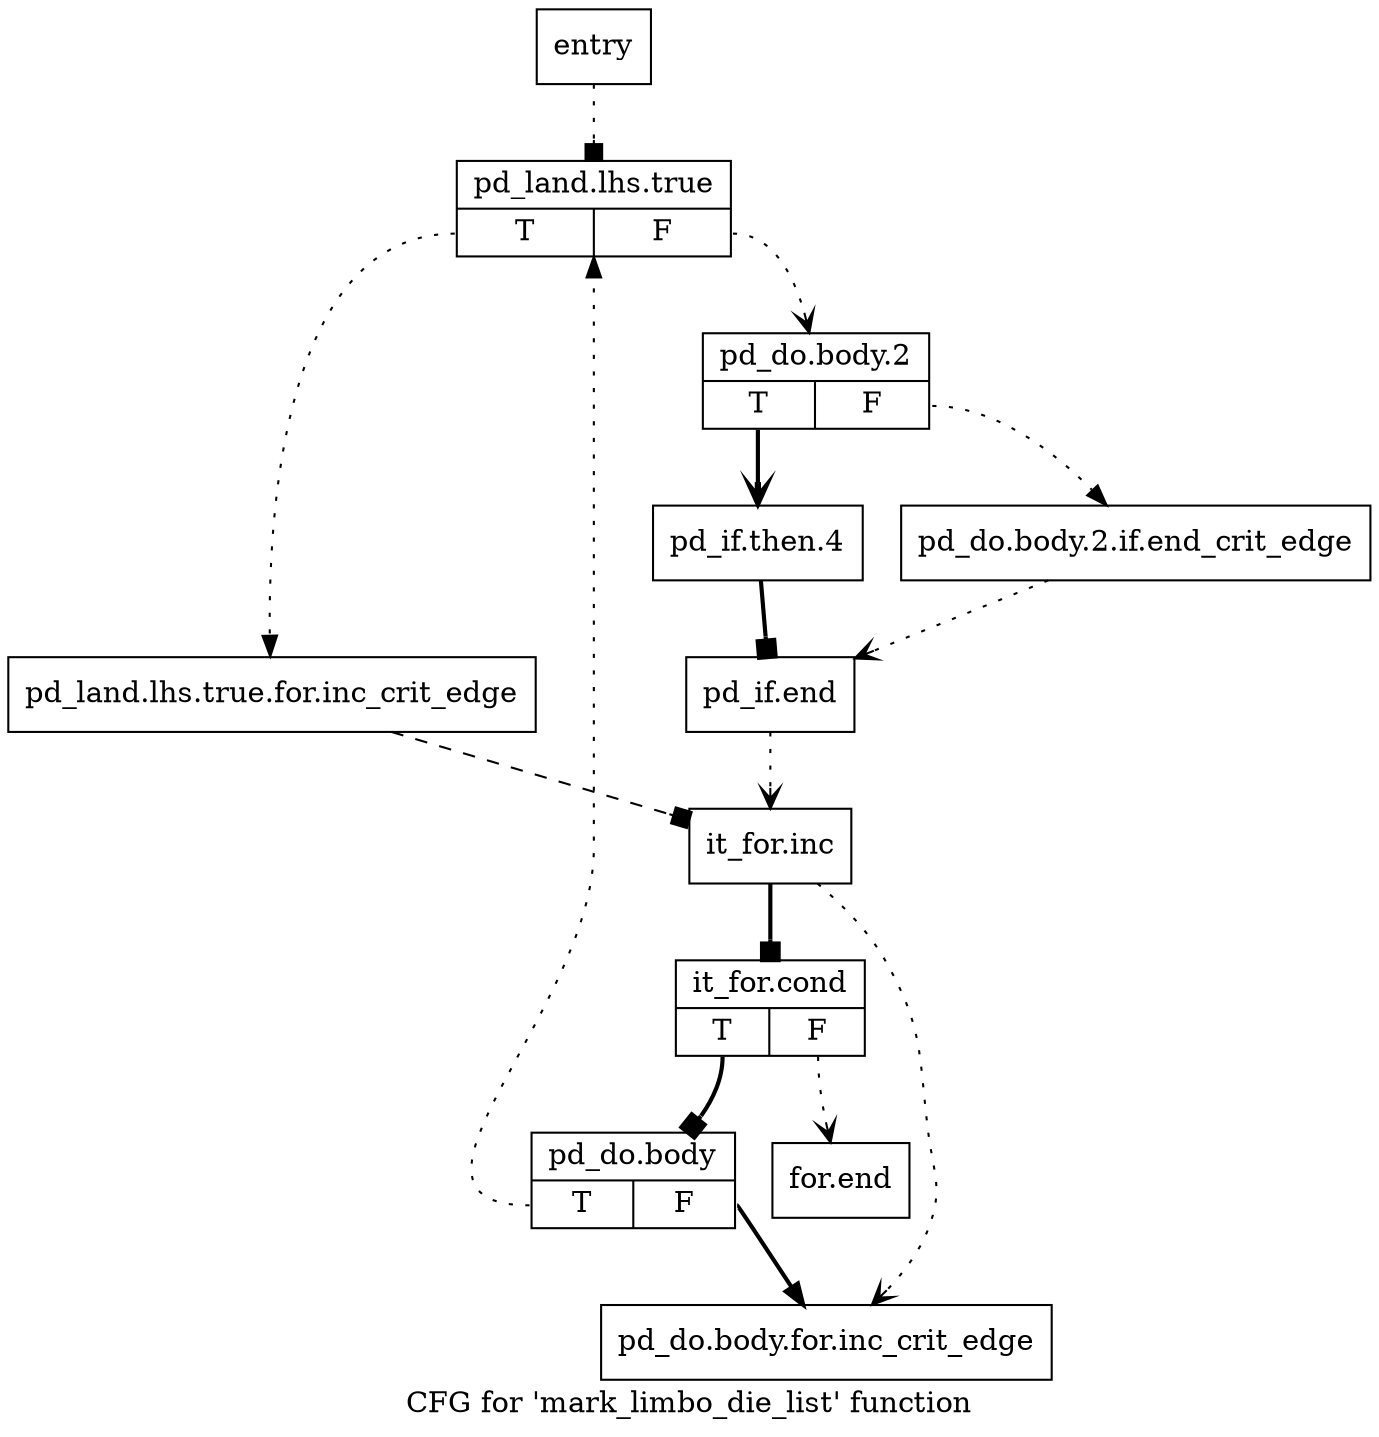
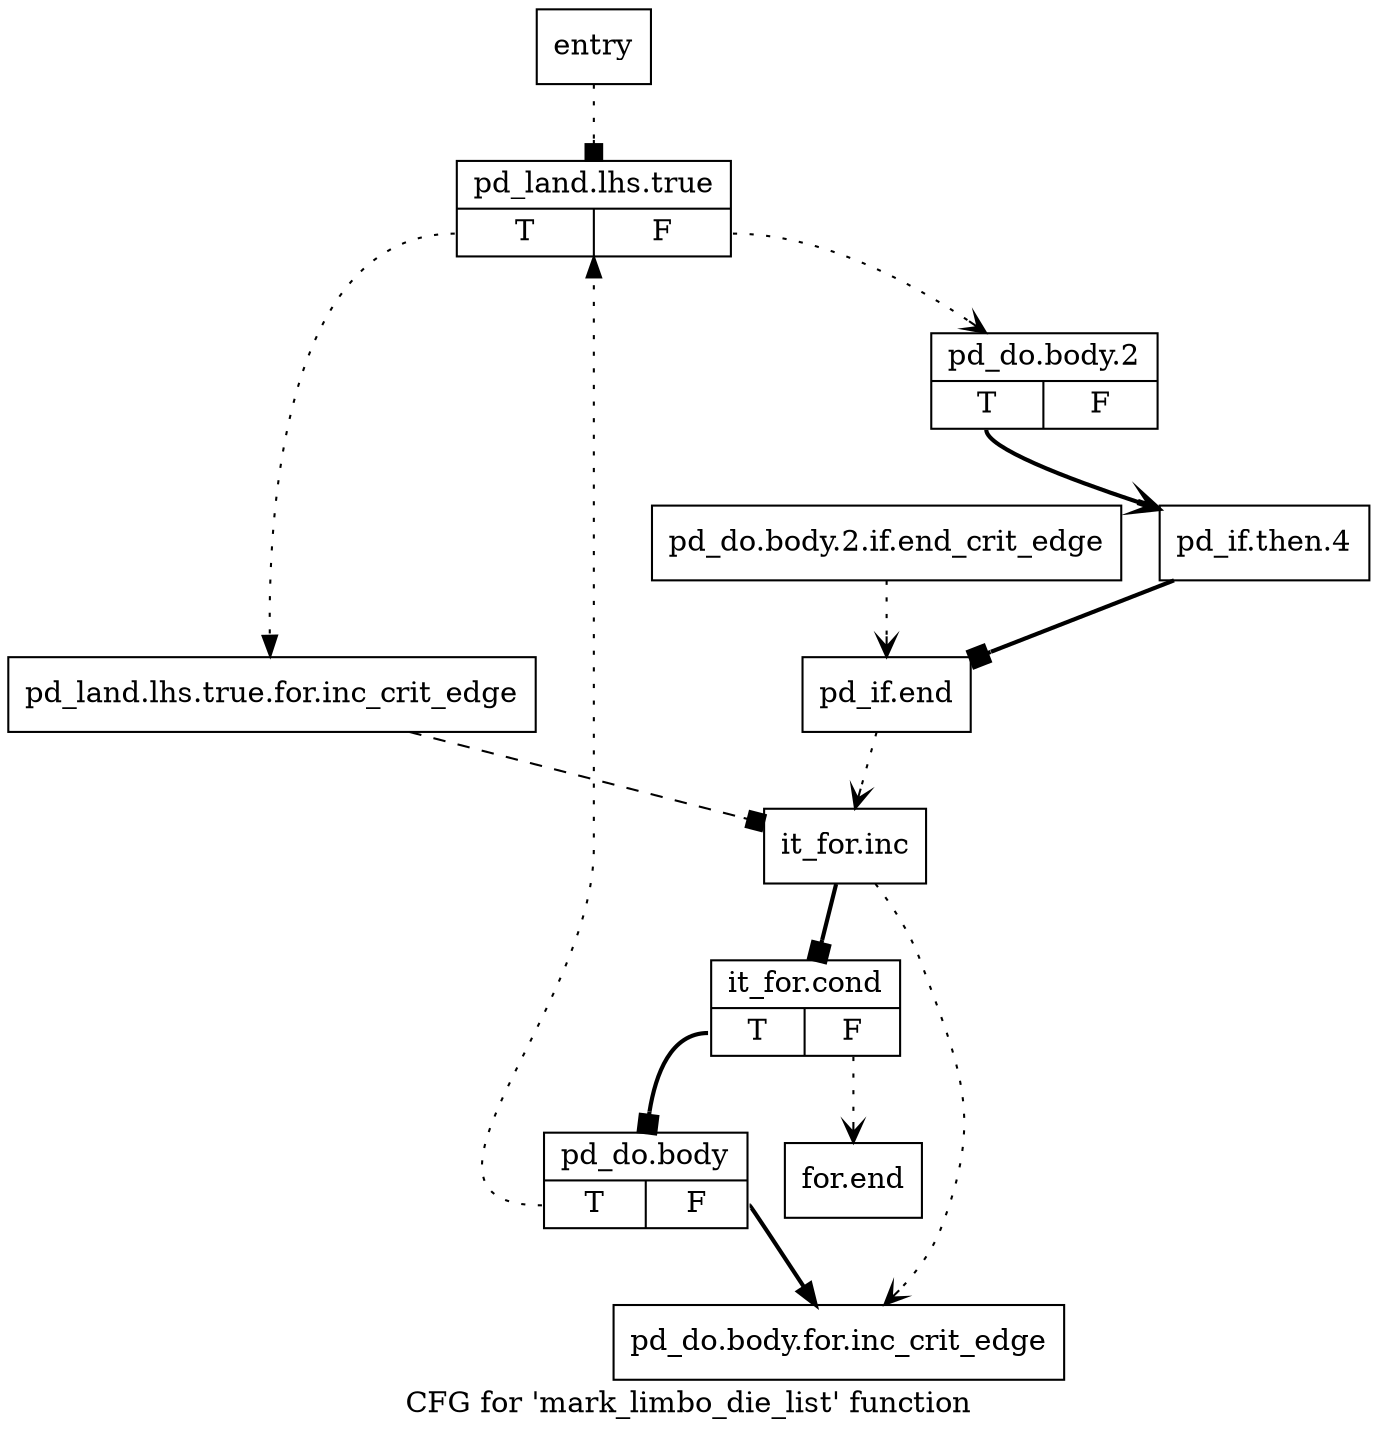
edge "pd_do.body.2" -> "pd_do.body.2.if.end_crit_edge": removed
